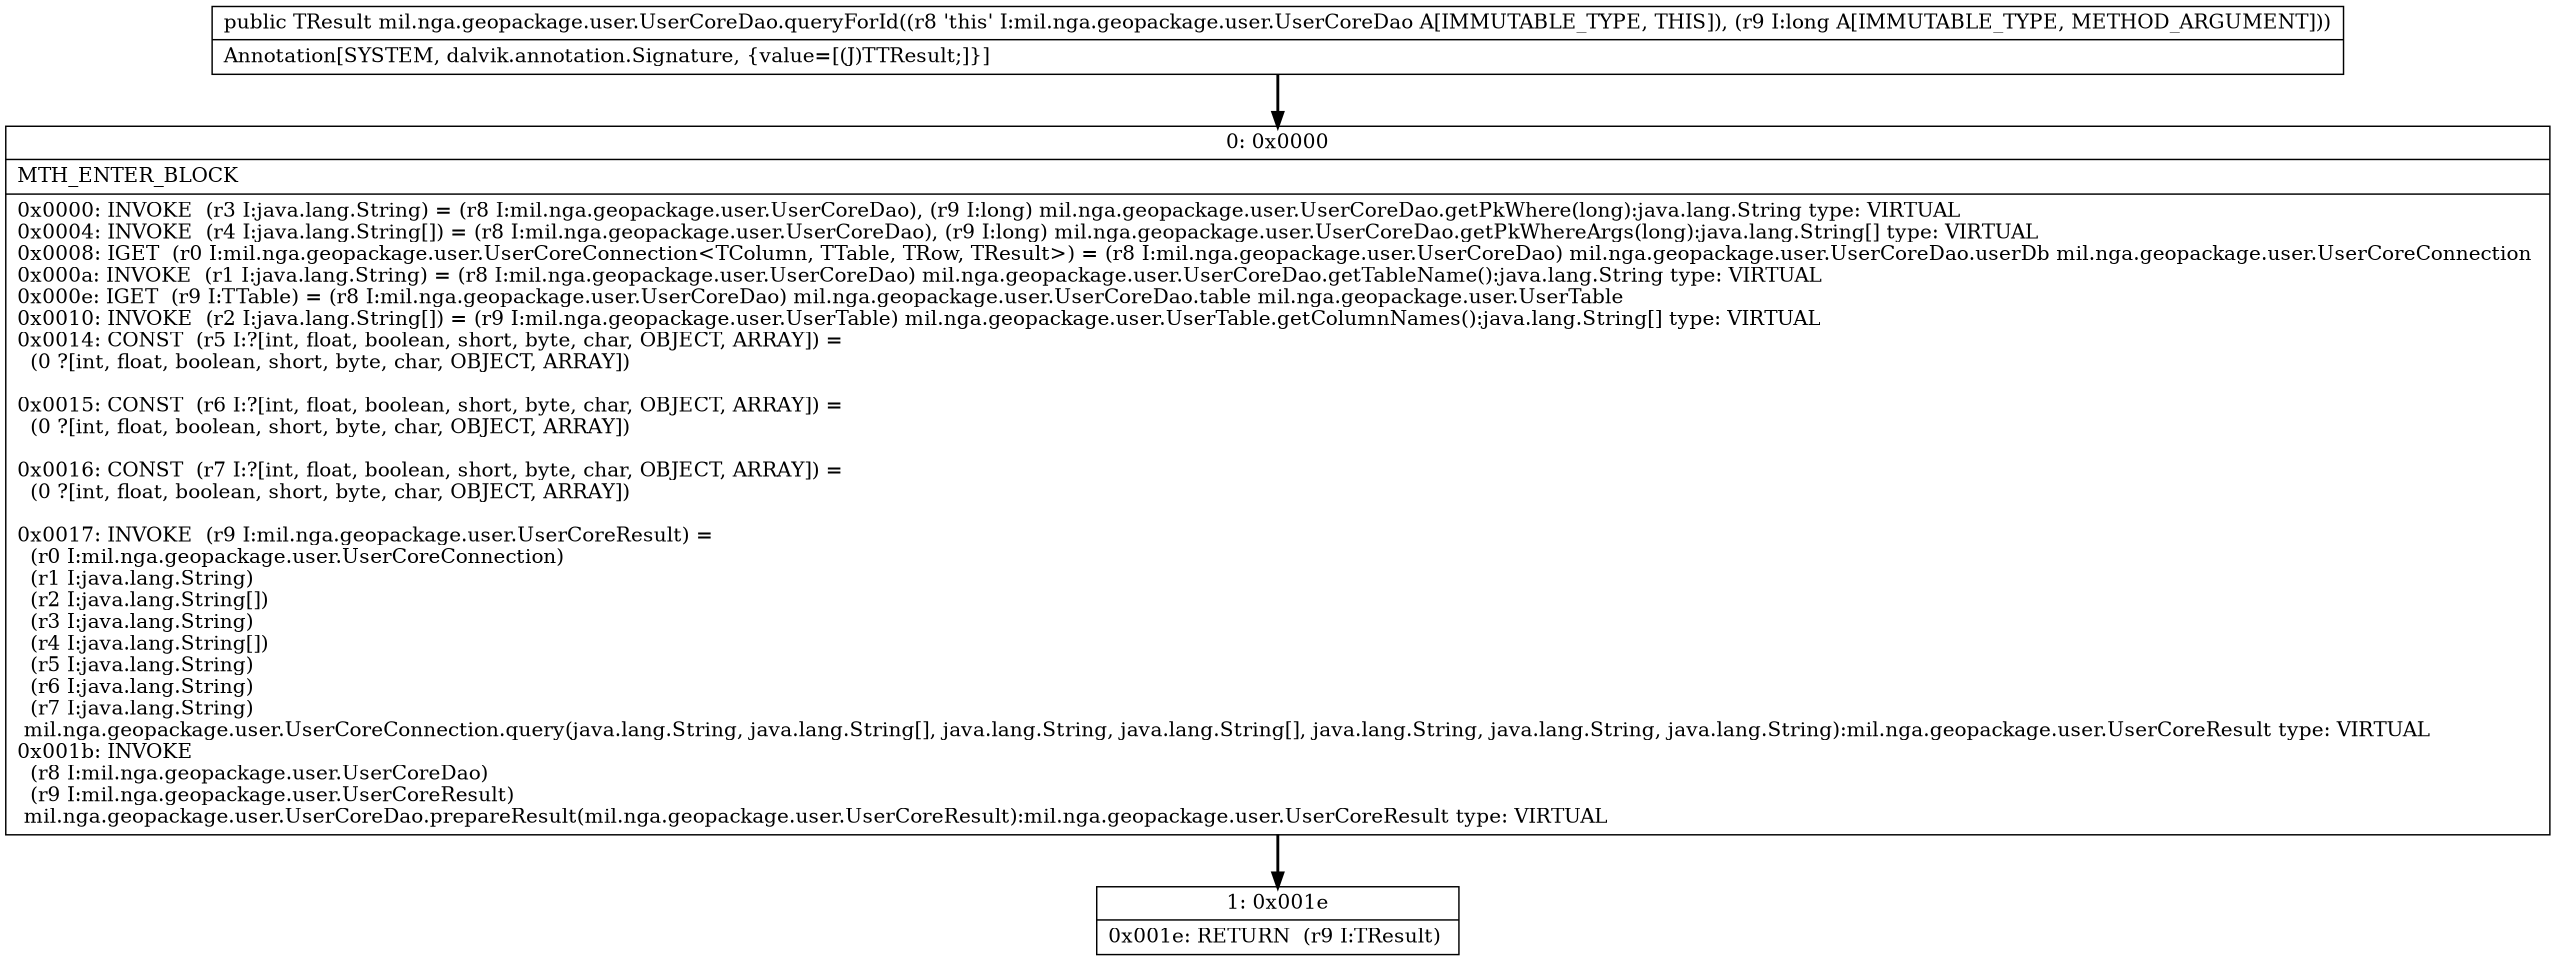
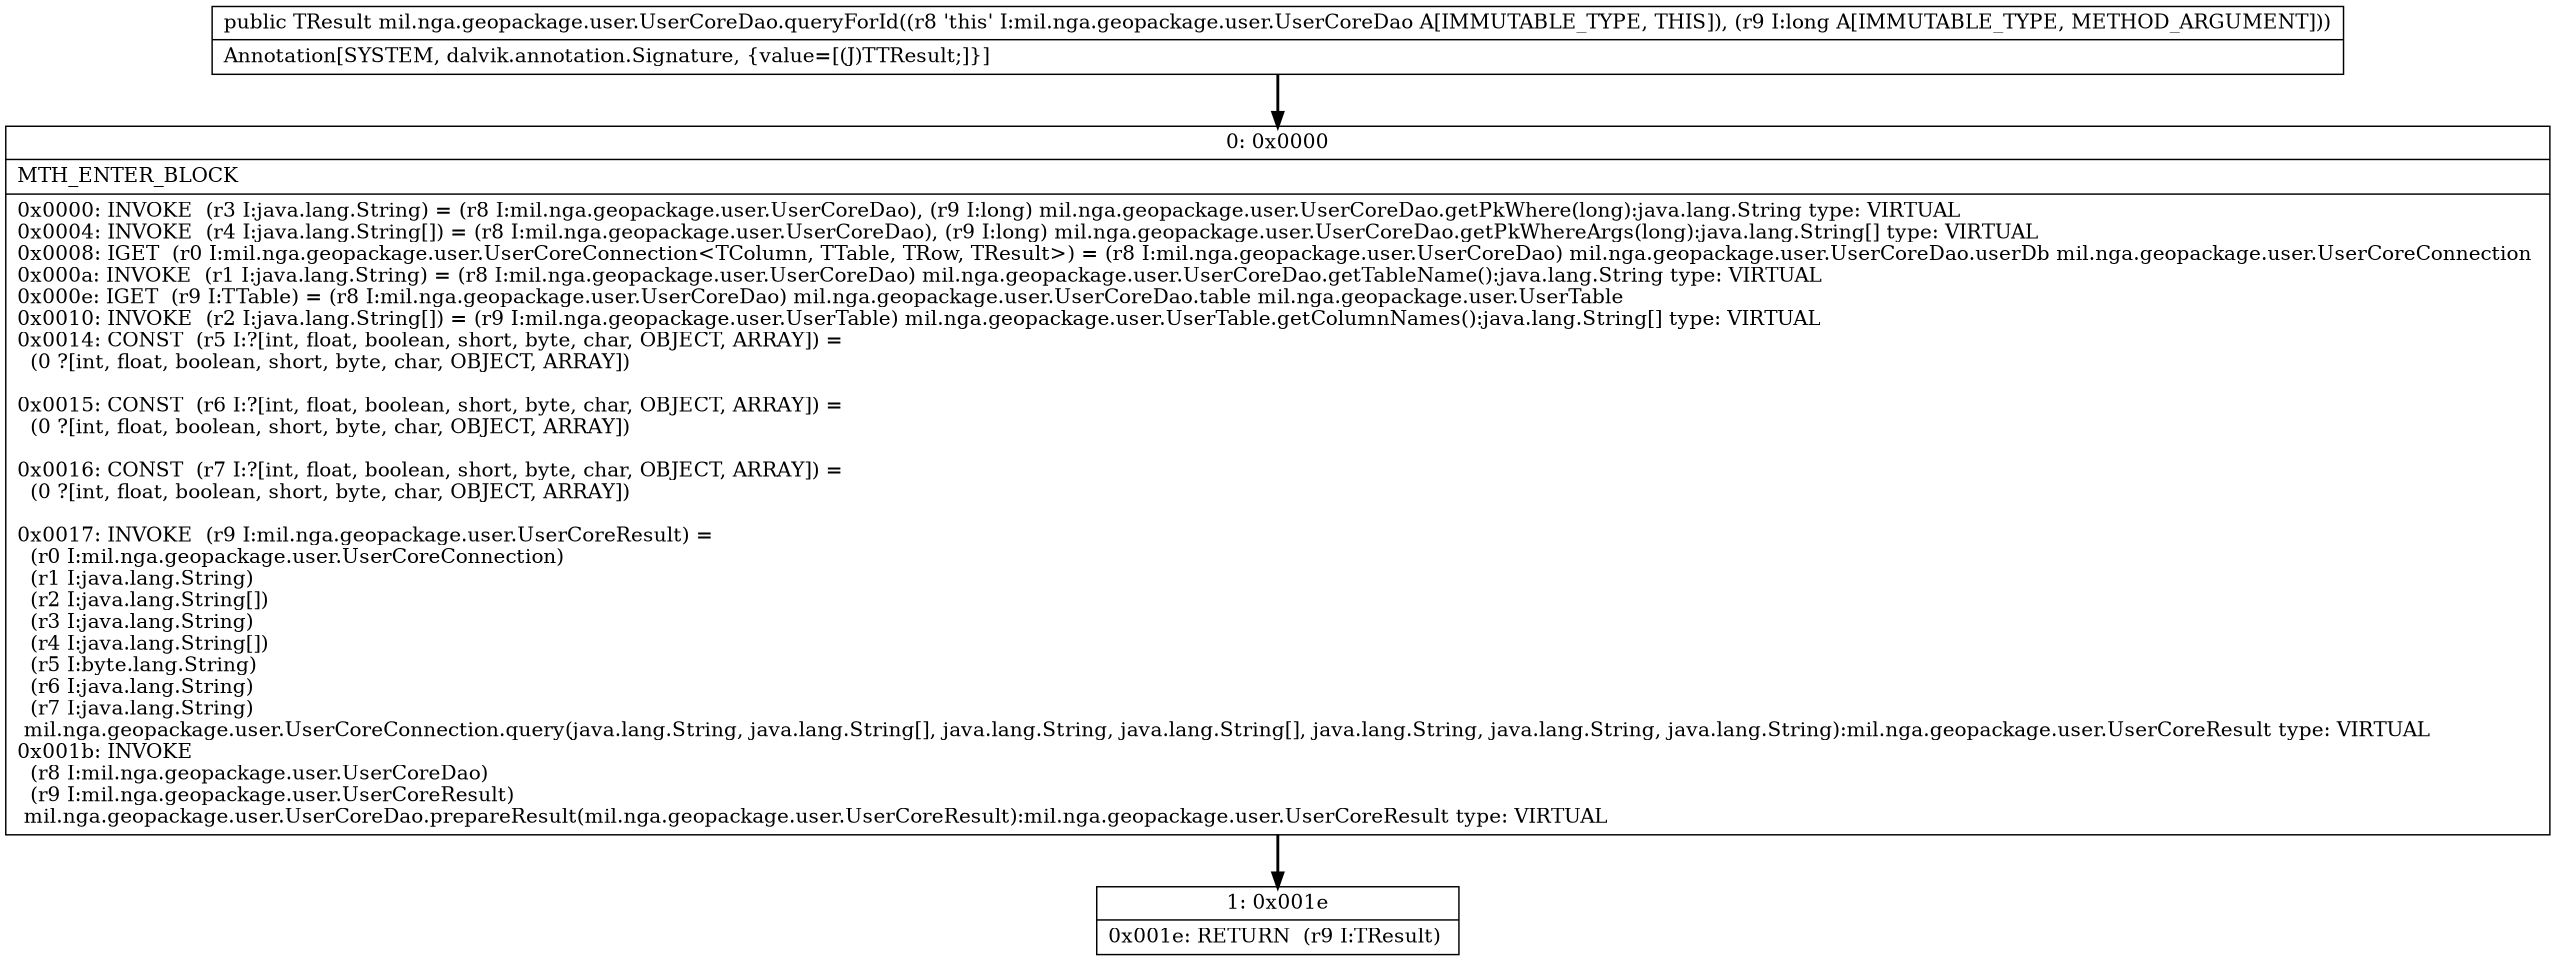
node "0: 0x0000": text "(r5 I:java.lang.String)" -> "(r5 I:byte.lang.String)"
